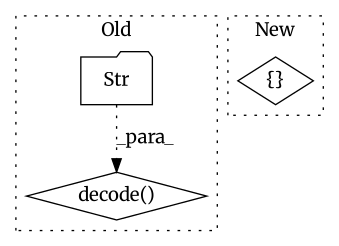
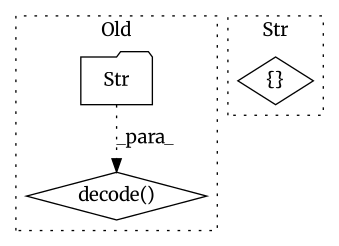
cluster "New": label "New" -> "Str"
